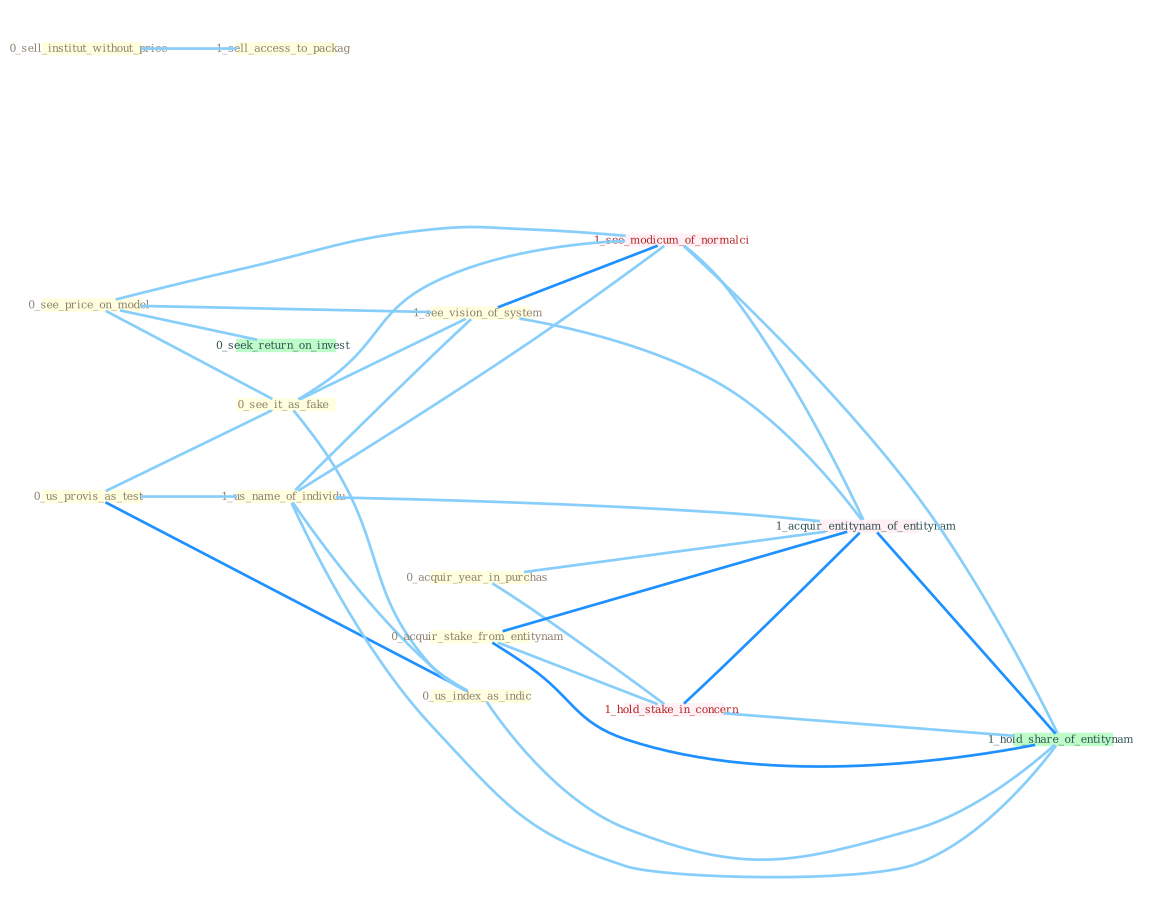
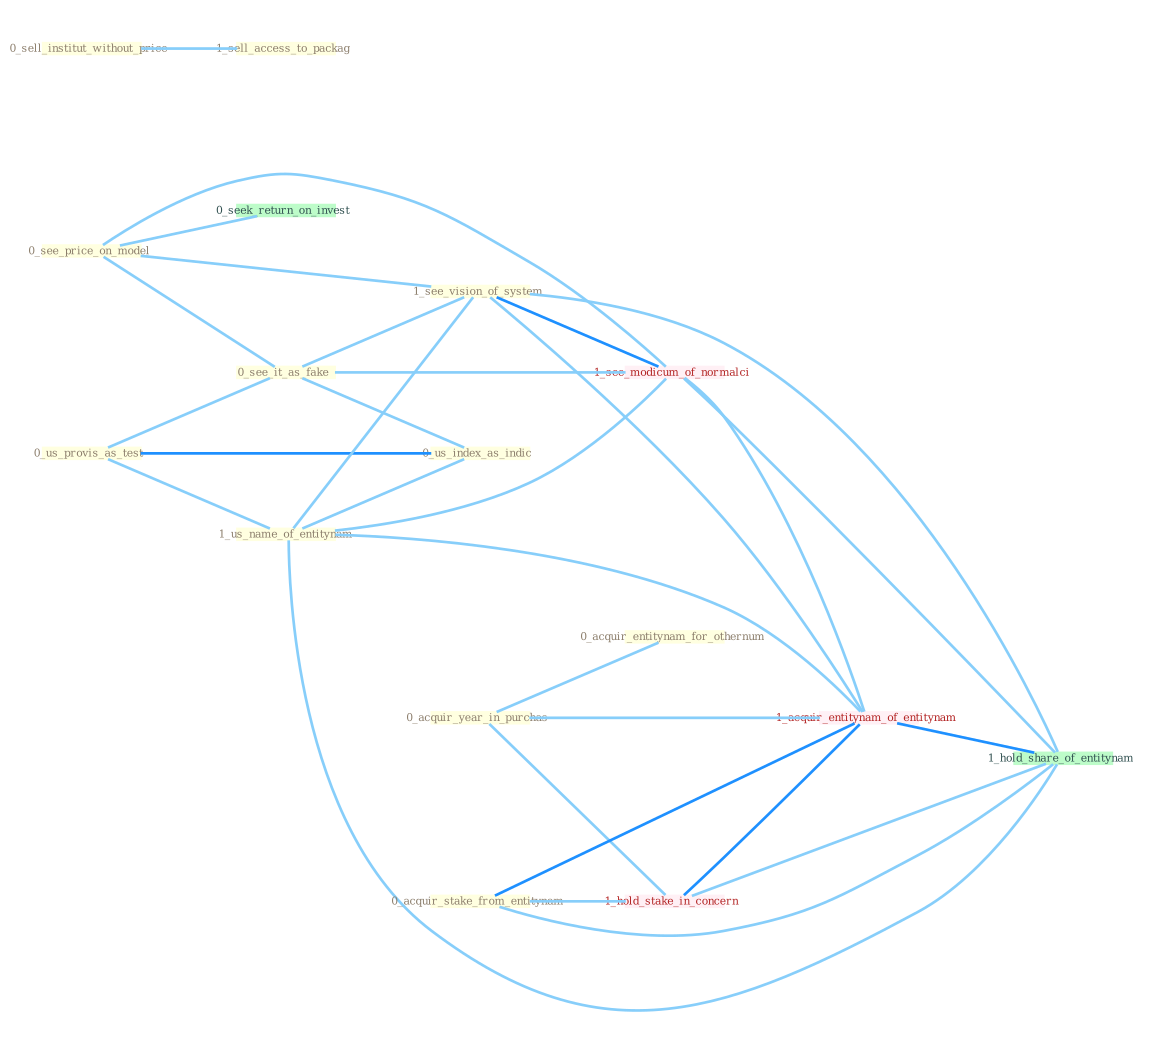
node "1_us_name_of_individu": label "1_us_name_of_individu" -> "1_us_name_of_entitynam"
node "1_acquir_entitynam_of_entitynam": fontcolor #2f4f4f -> #b22222
node "0_acquir_entitynam_for_othernum": added
edge "0_acquir_stake_from_entitynam" -- "1_hold_share_of_entitynam": color #1e90ff -> #87cefa
edge "0_us_index_as_indic" -- "1_hold_share_of_entitynam": now "1_see_vision_of_system" -- "1_hold_share_of_entitynam"
